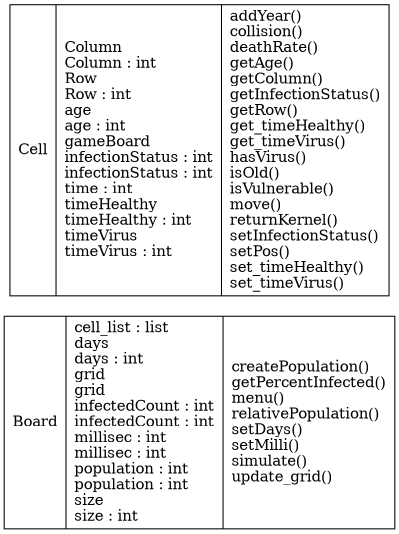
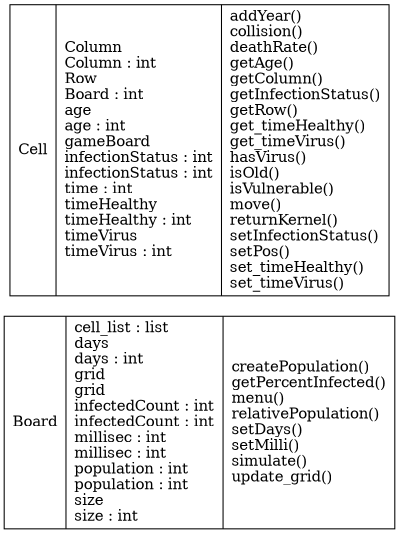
node "Cell": text "Row : int" -> "Board : int"
